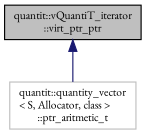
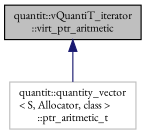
node "quantit::vQuantiT_iterator ::virt_ptr_ptr": label "quantit::vQuantiT_iterator ::virt_ptr_ptr" -> "quantit::vQuantiT_iterator ::virt_ptr_aritmetic"
